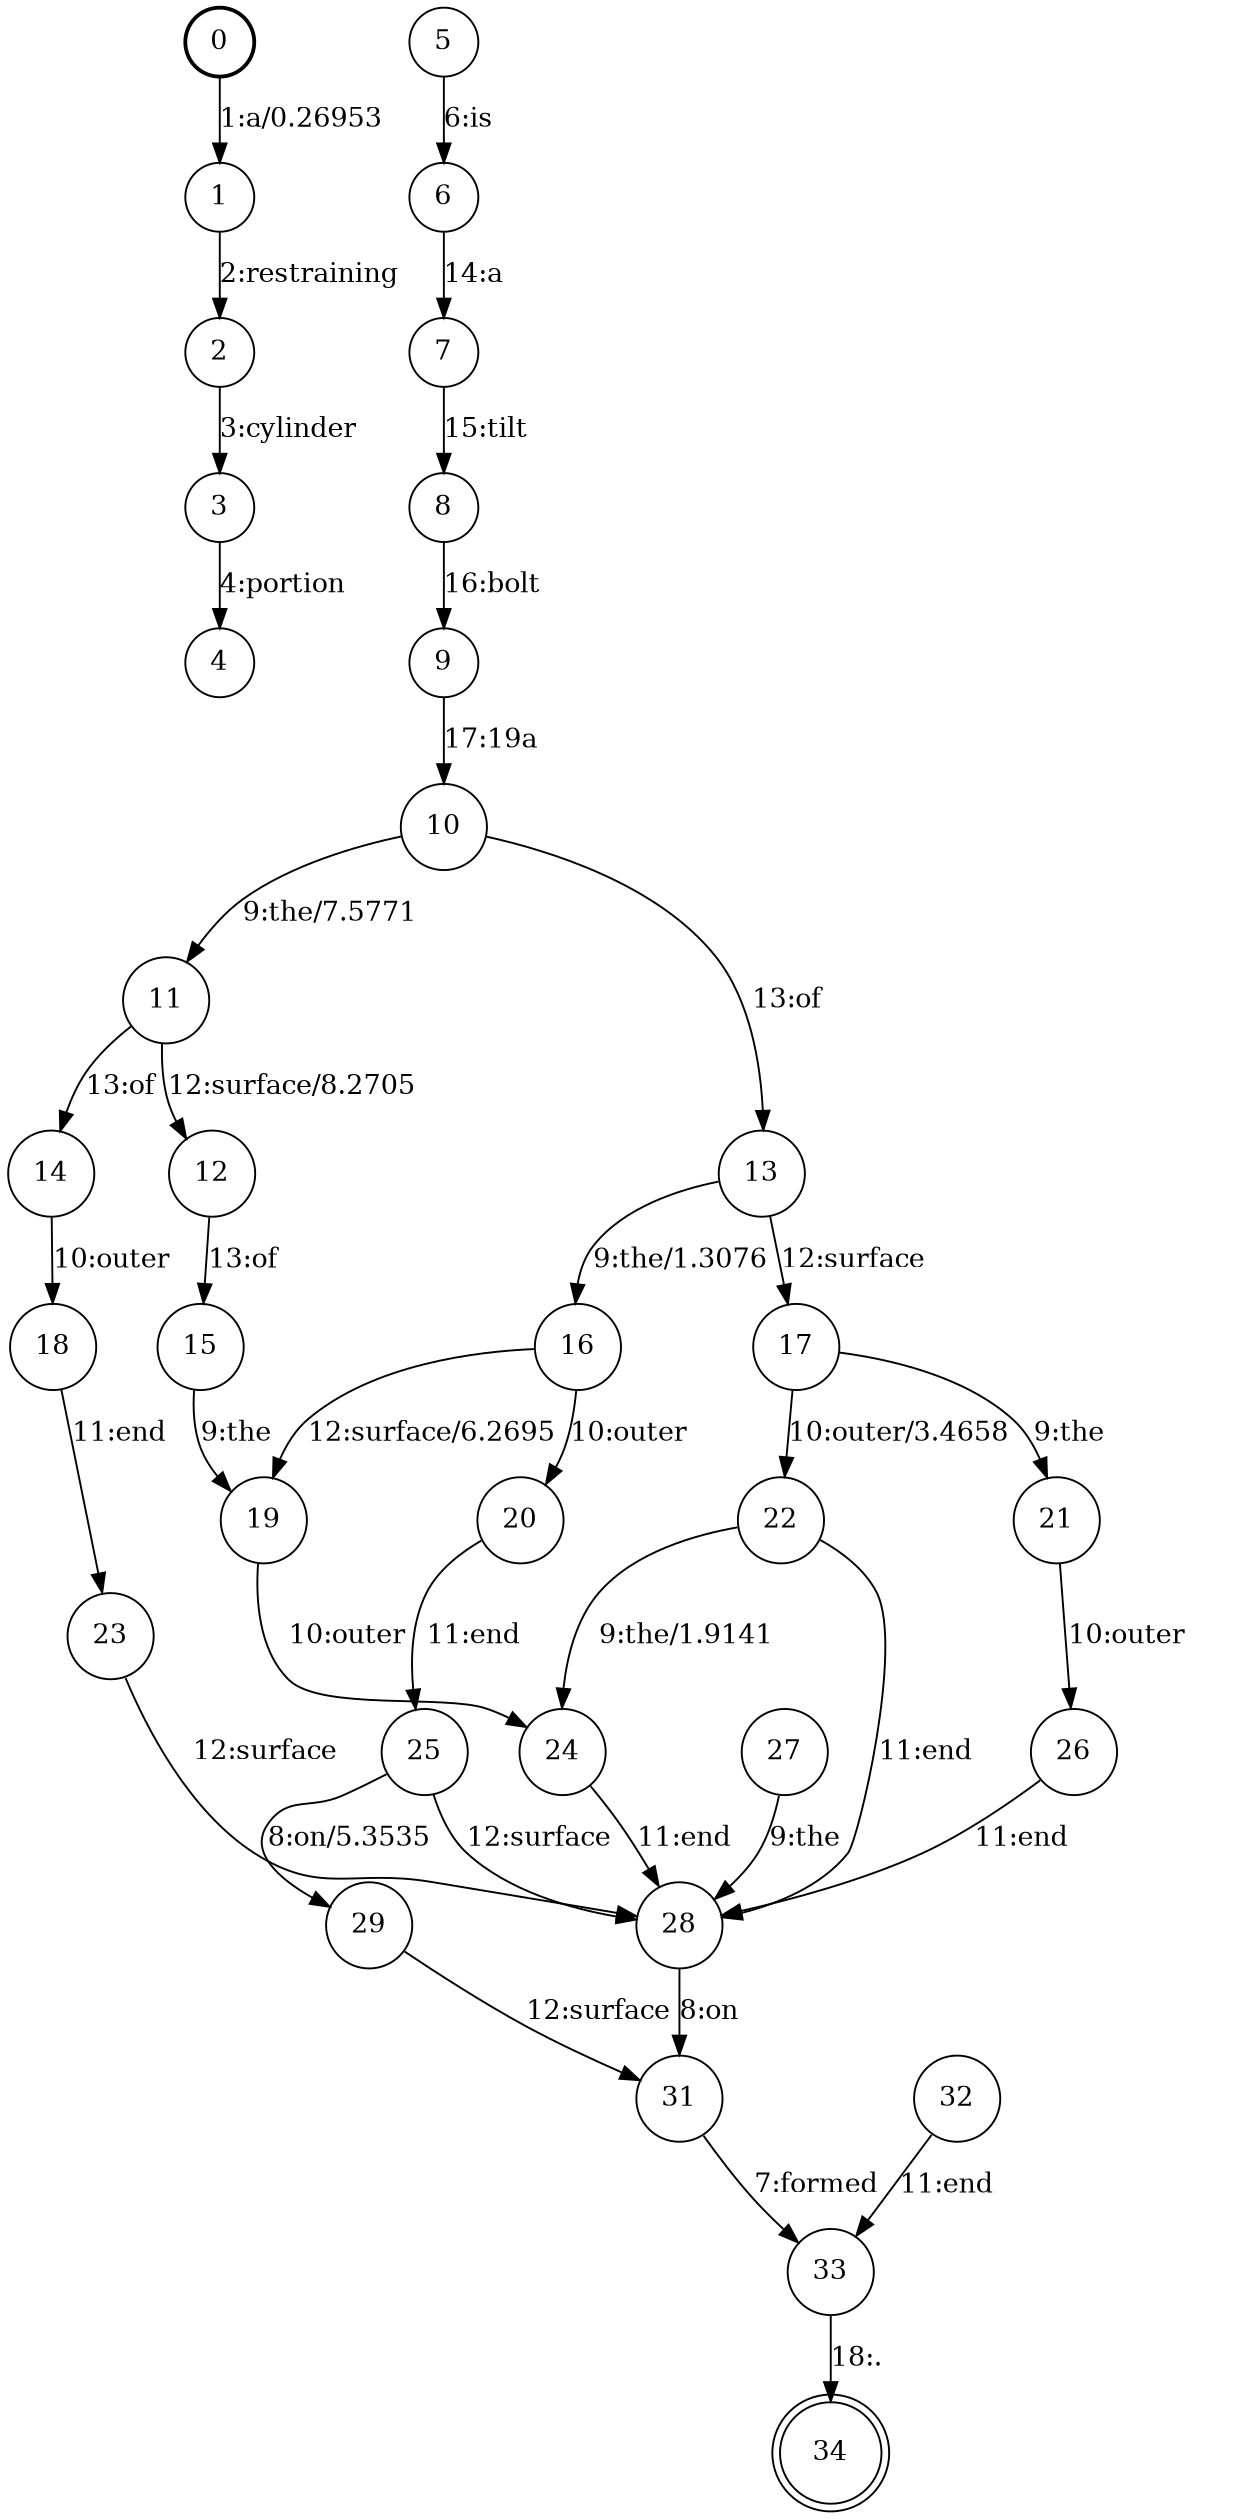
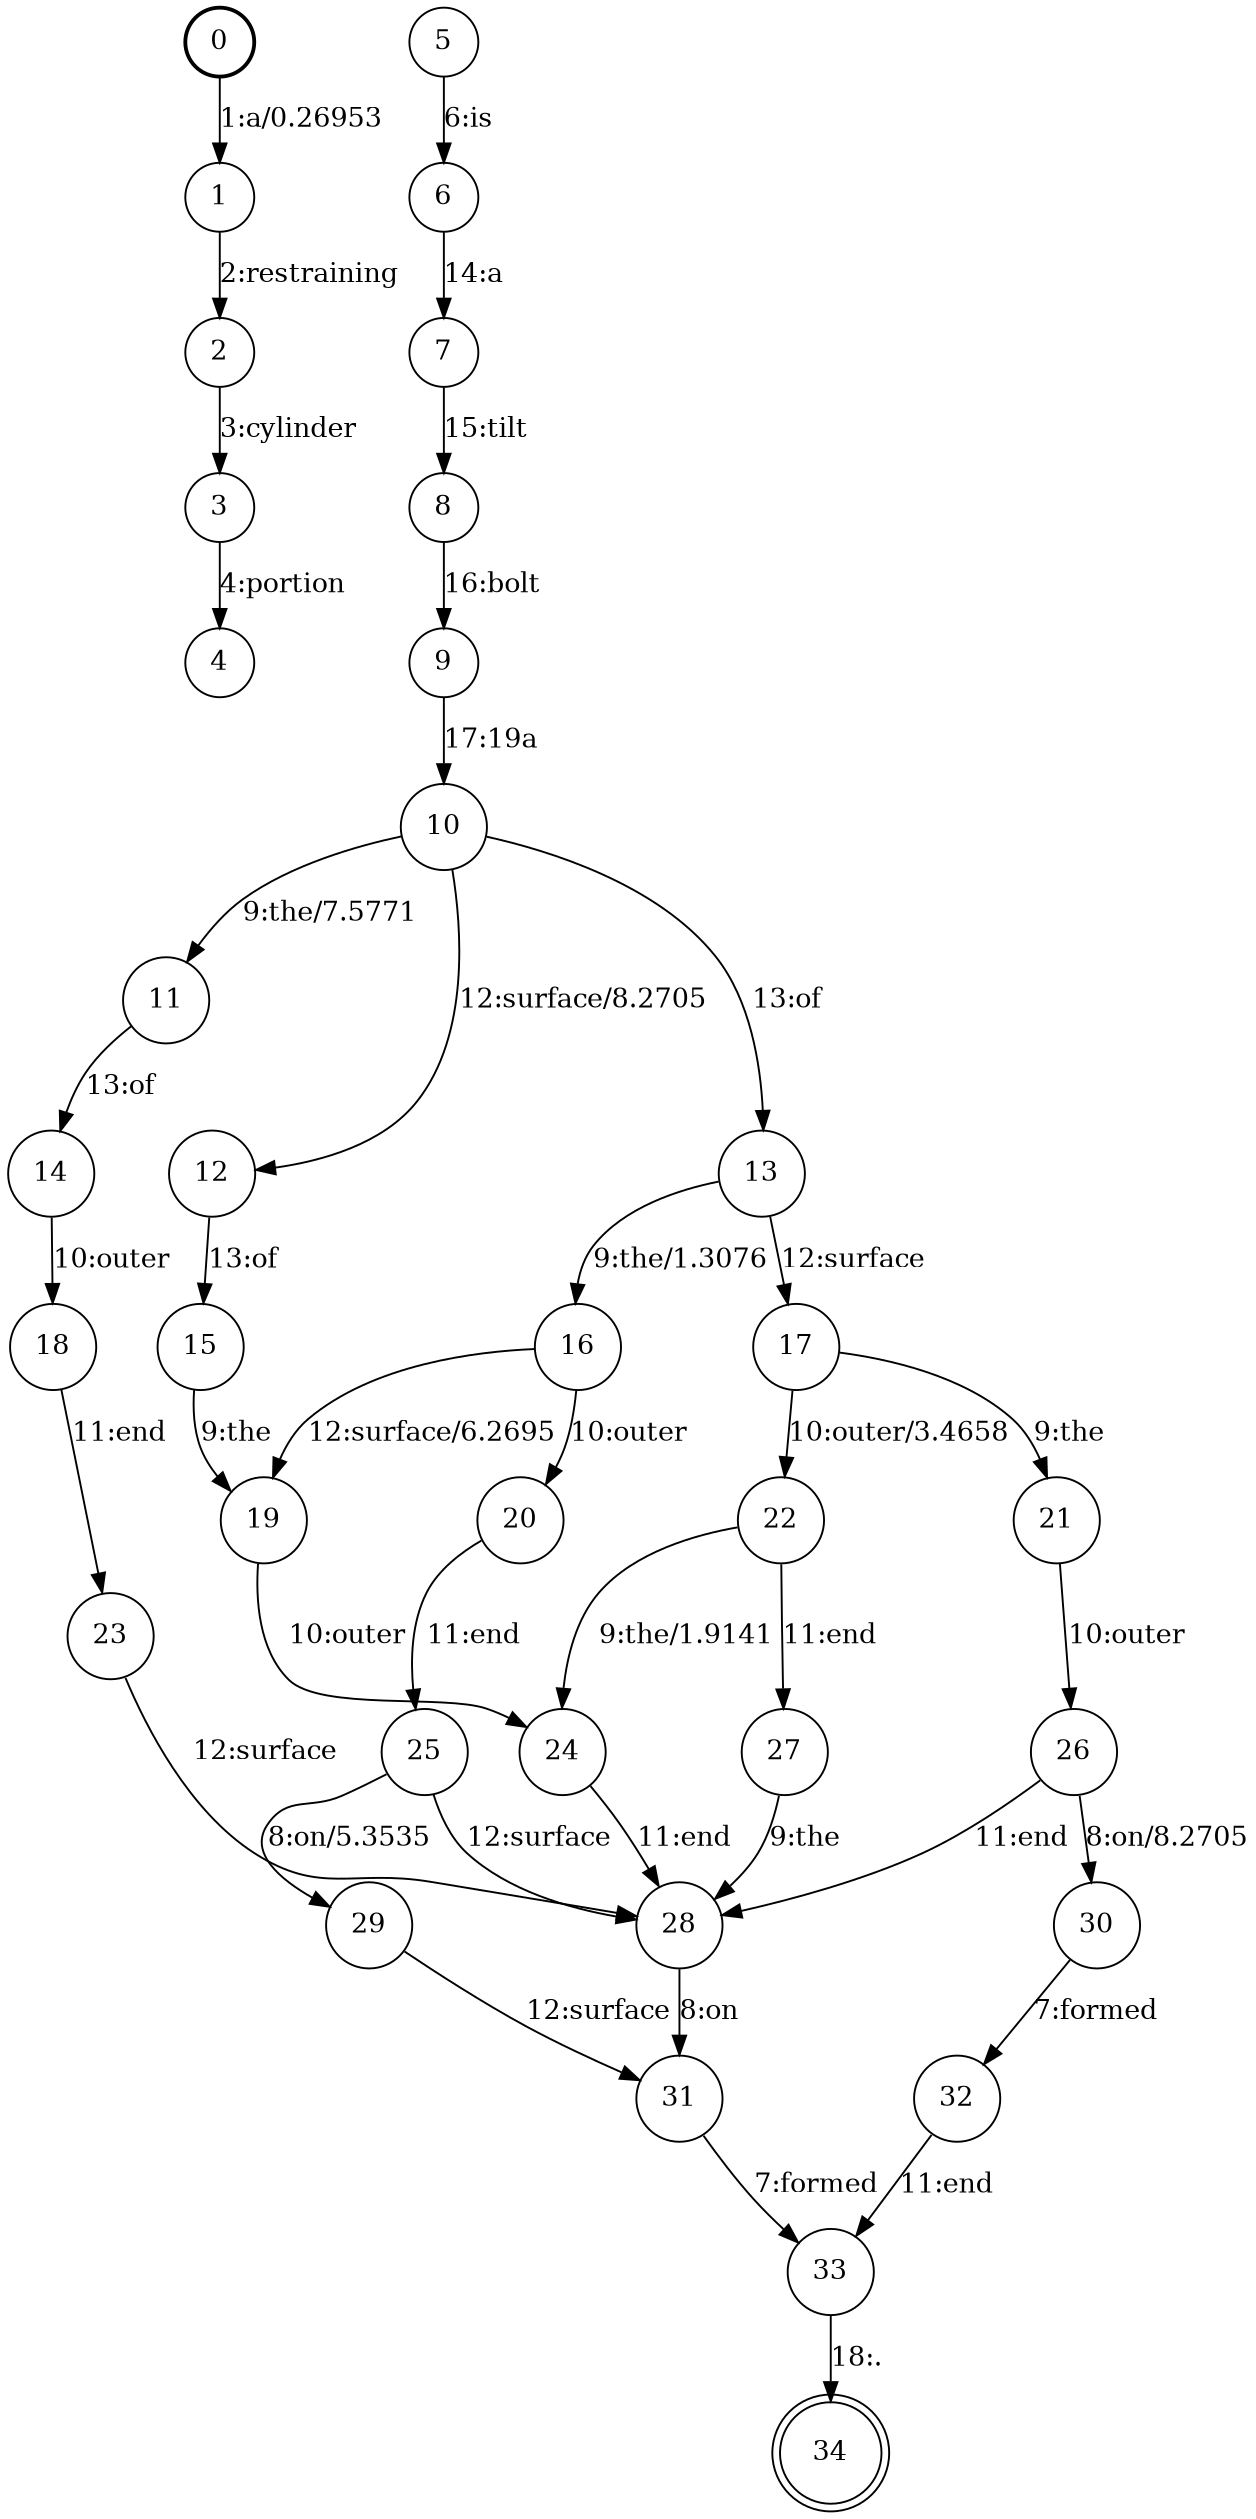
edge "11" -> "12": now "10" -> "12"
edge "22" -> "28": now "22" -> "27"
node "30": added
